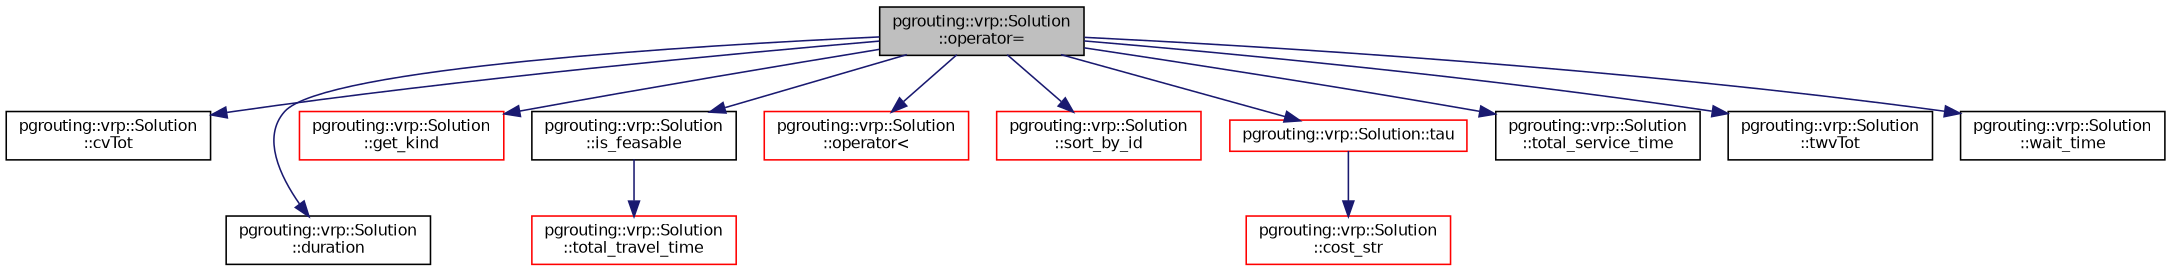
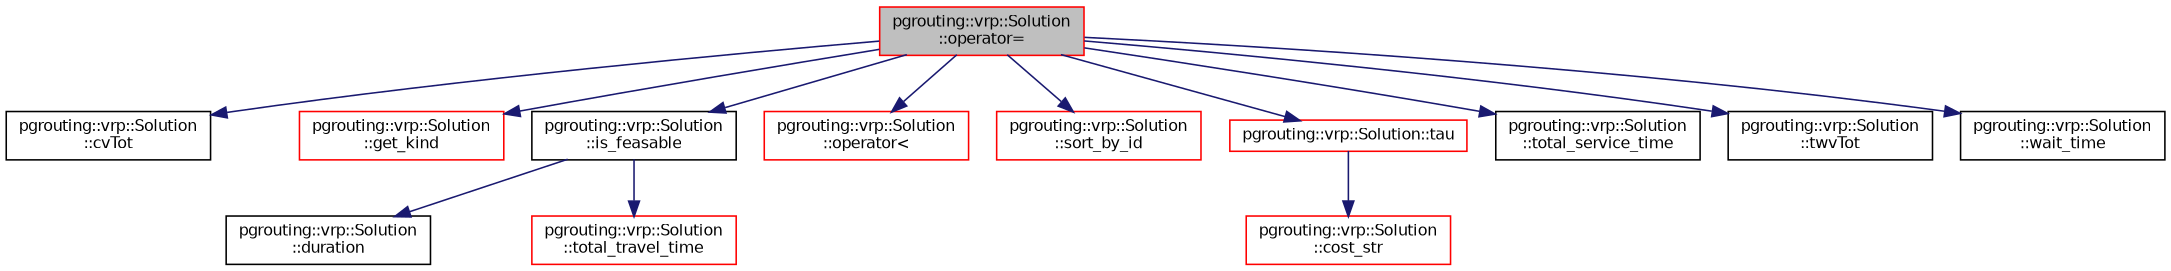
node "pgrouting::vrp::Solution ::operator=": color black -> red
edge "pgrouting::vrp::Solution ::operator=" -> "pgrouting::vrp::Solution ::duration": now "pgrouting::vrp::Solution ::is_feasable" -> "pgrouting::vrp::Solution ::duration"
